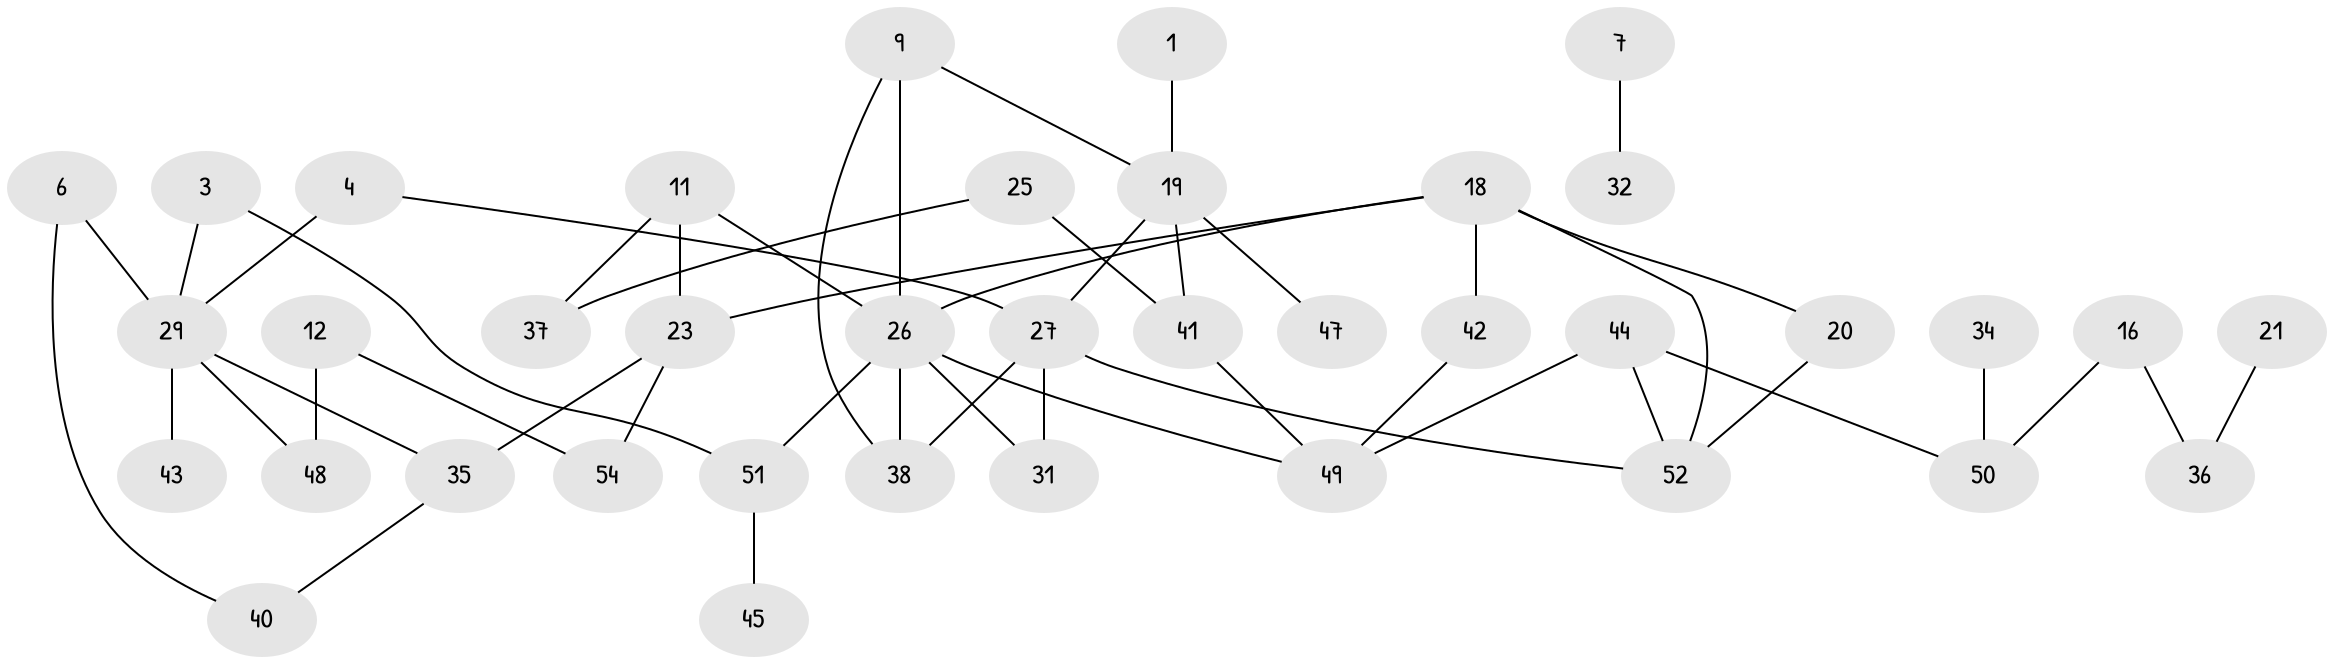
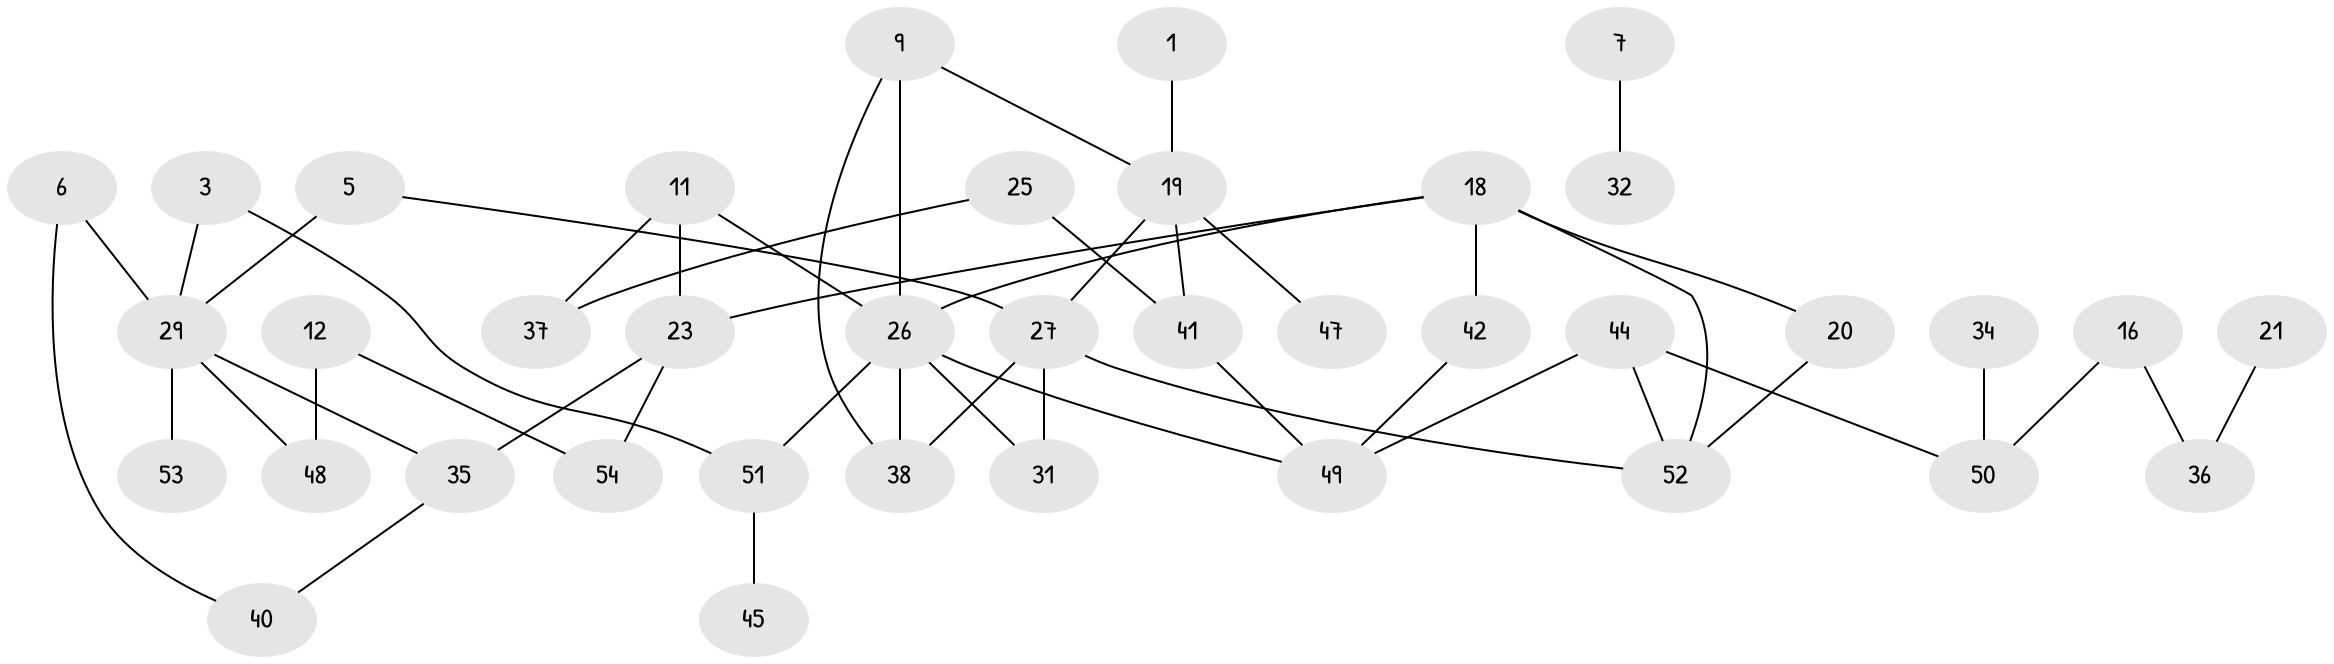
node "4": label "4" -> "5"
node "43": label "43" -> "53"
